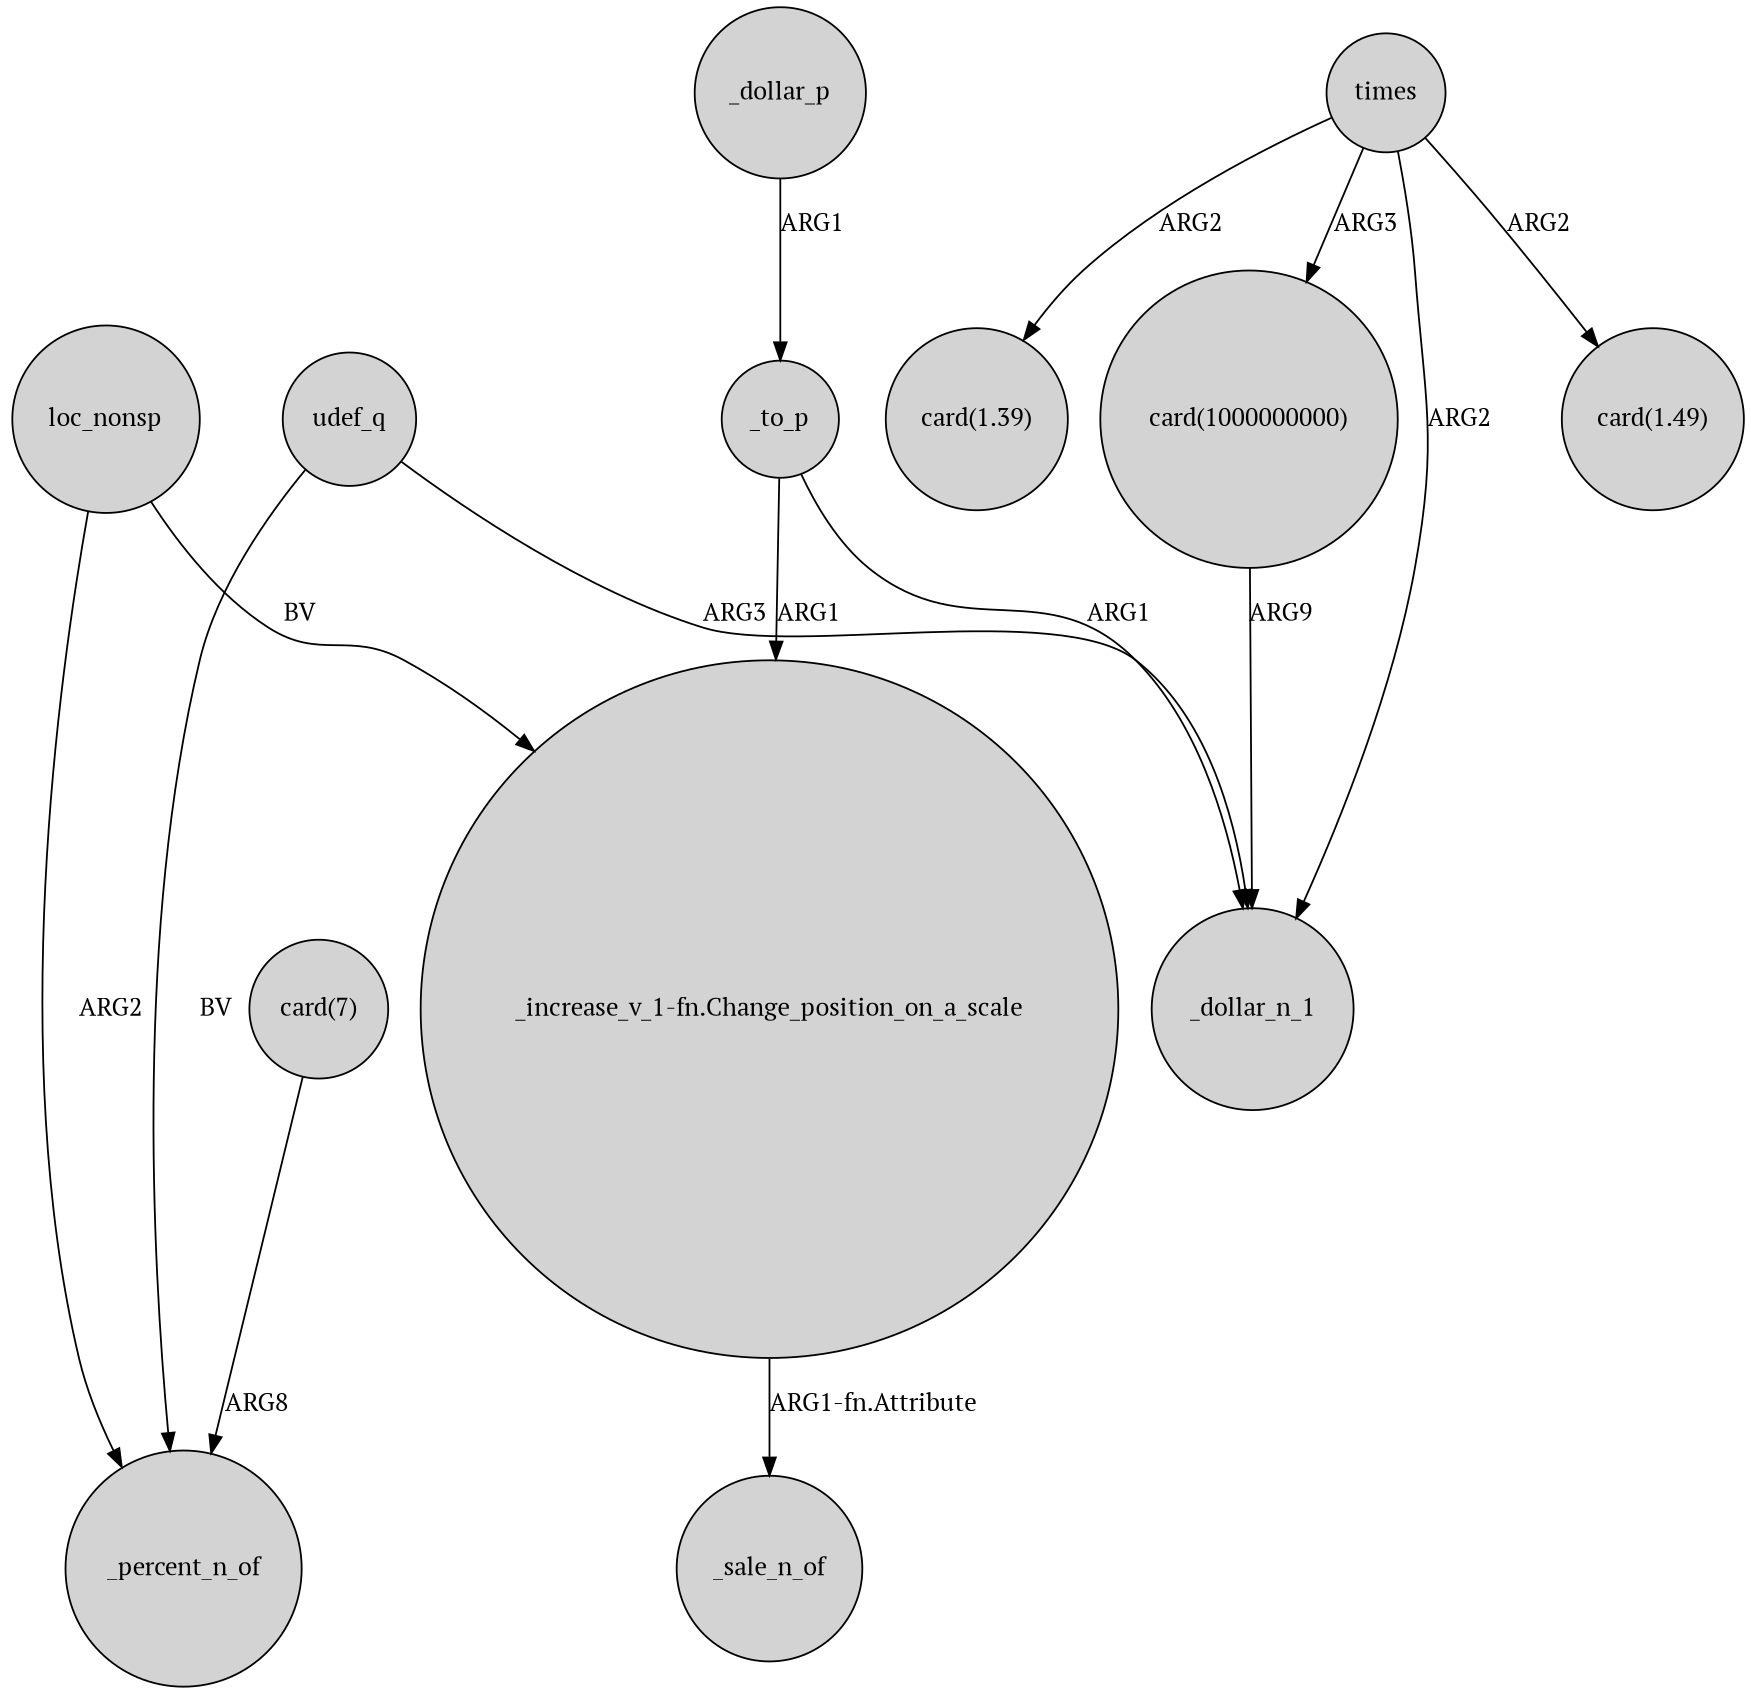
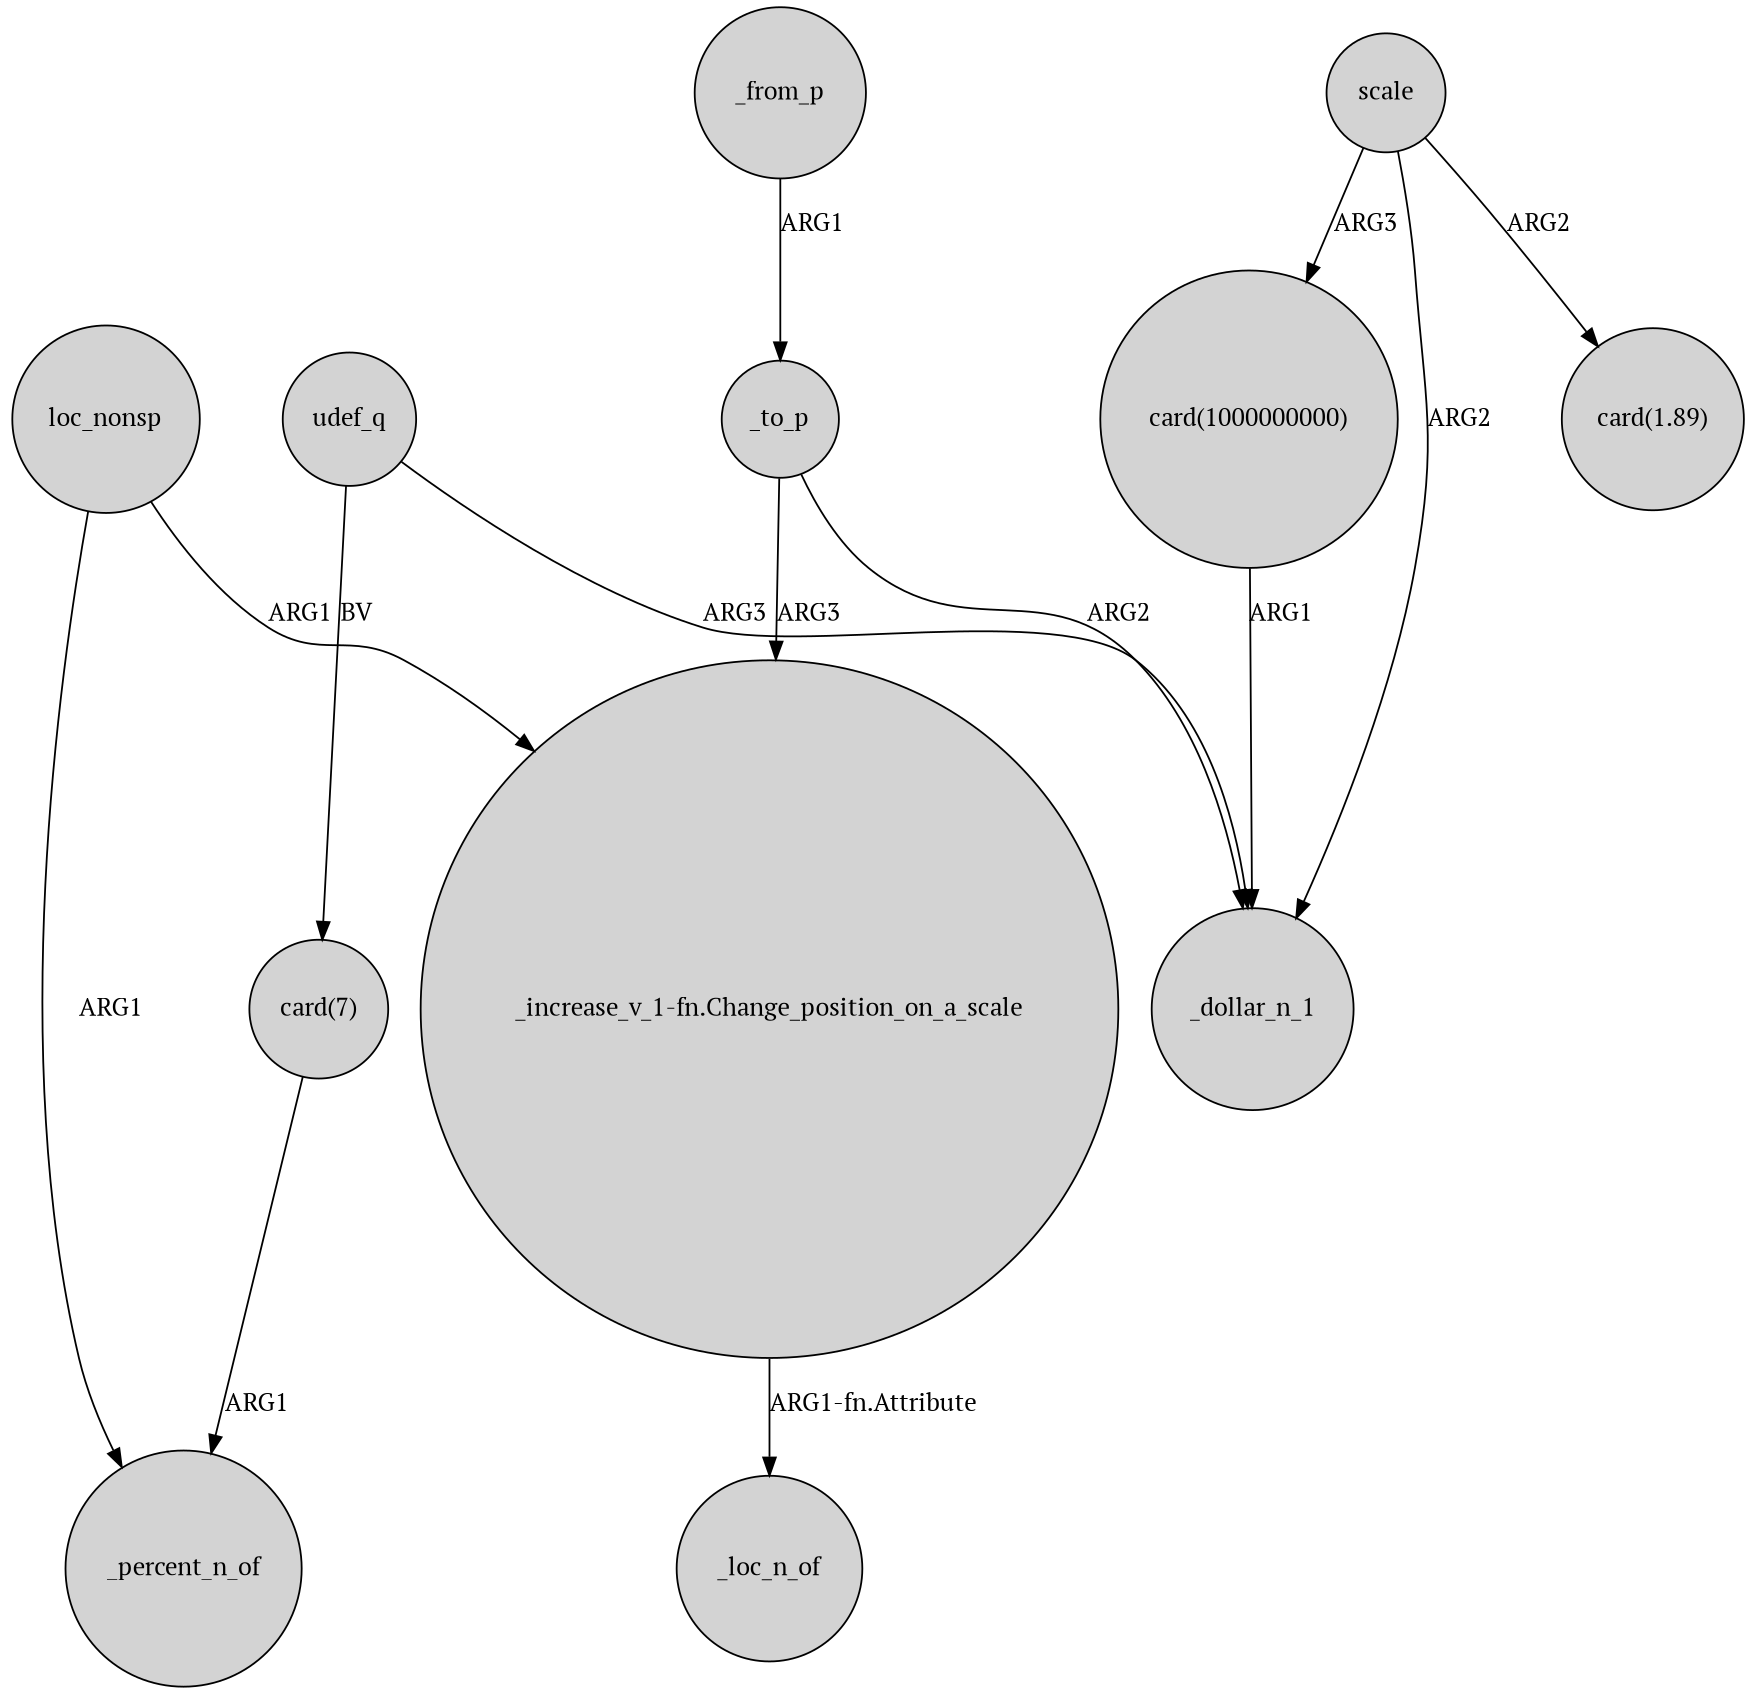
node "_dollar_p": label "_dollar_p" -> "_from_p"
node "times": label "times" -> "scale"
node "card(1.39)": removed
node "card(1.49)": label "card(1.49)" -> "card(1.89)"
edge "loc_nonsp" -> "_increase_v_1-fn.Change_position_on_a_scale": label "BV" -> "ARG1"
edge "_to_p" -> "_increase_v_1-fn.Change_position_on_a_scale": label "ARG1" -> "ARG3"
edge "_to_p" -> "_dollar_n_1": label "ARG1" -> "ARG2"
edge "card(1000000000)" -> "_dollar_n_1": label "ARG9" -> "ARG1"
edge "udef_q" -> "_percent_n_of": now "udef_q" -> "card(7)"
edge "loc_nonsp" -> "_percent_n_of": label "ARG2" -> "ARG1"
edge "card(7)" -> "_percent_n_of": label "ARG8" -> "ARG1"
node "_sale_n_of": label "_sale_n_of" -> "_loc_n_of"
